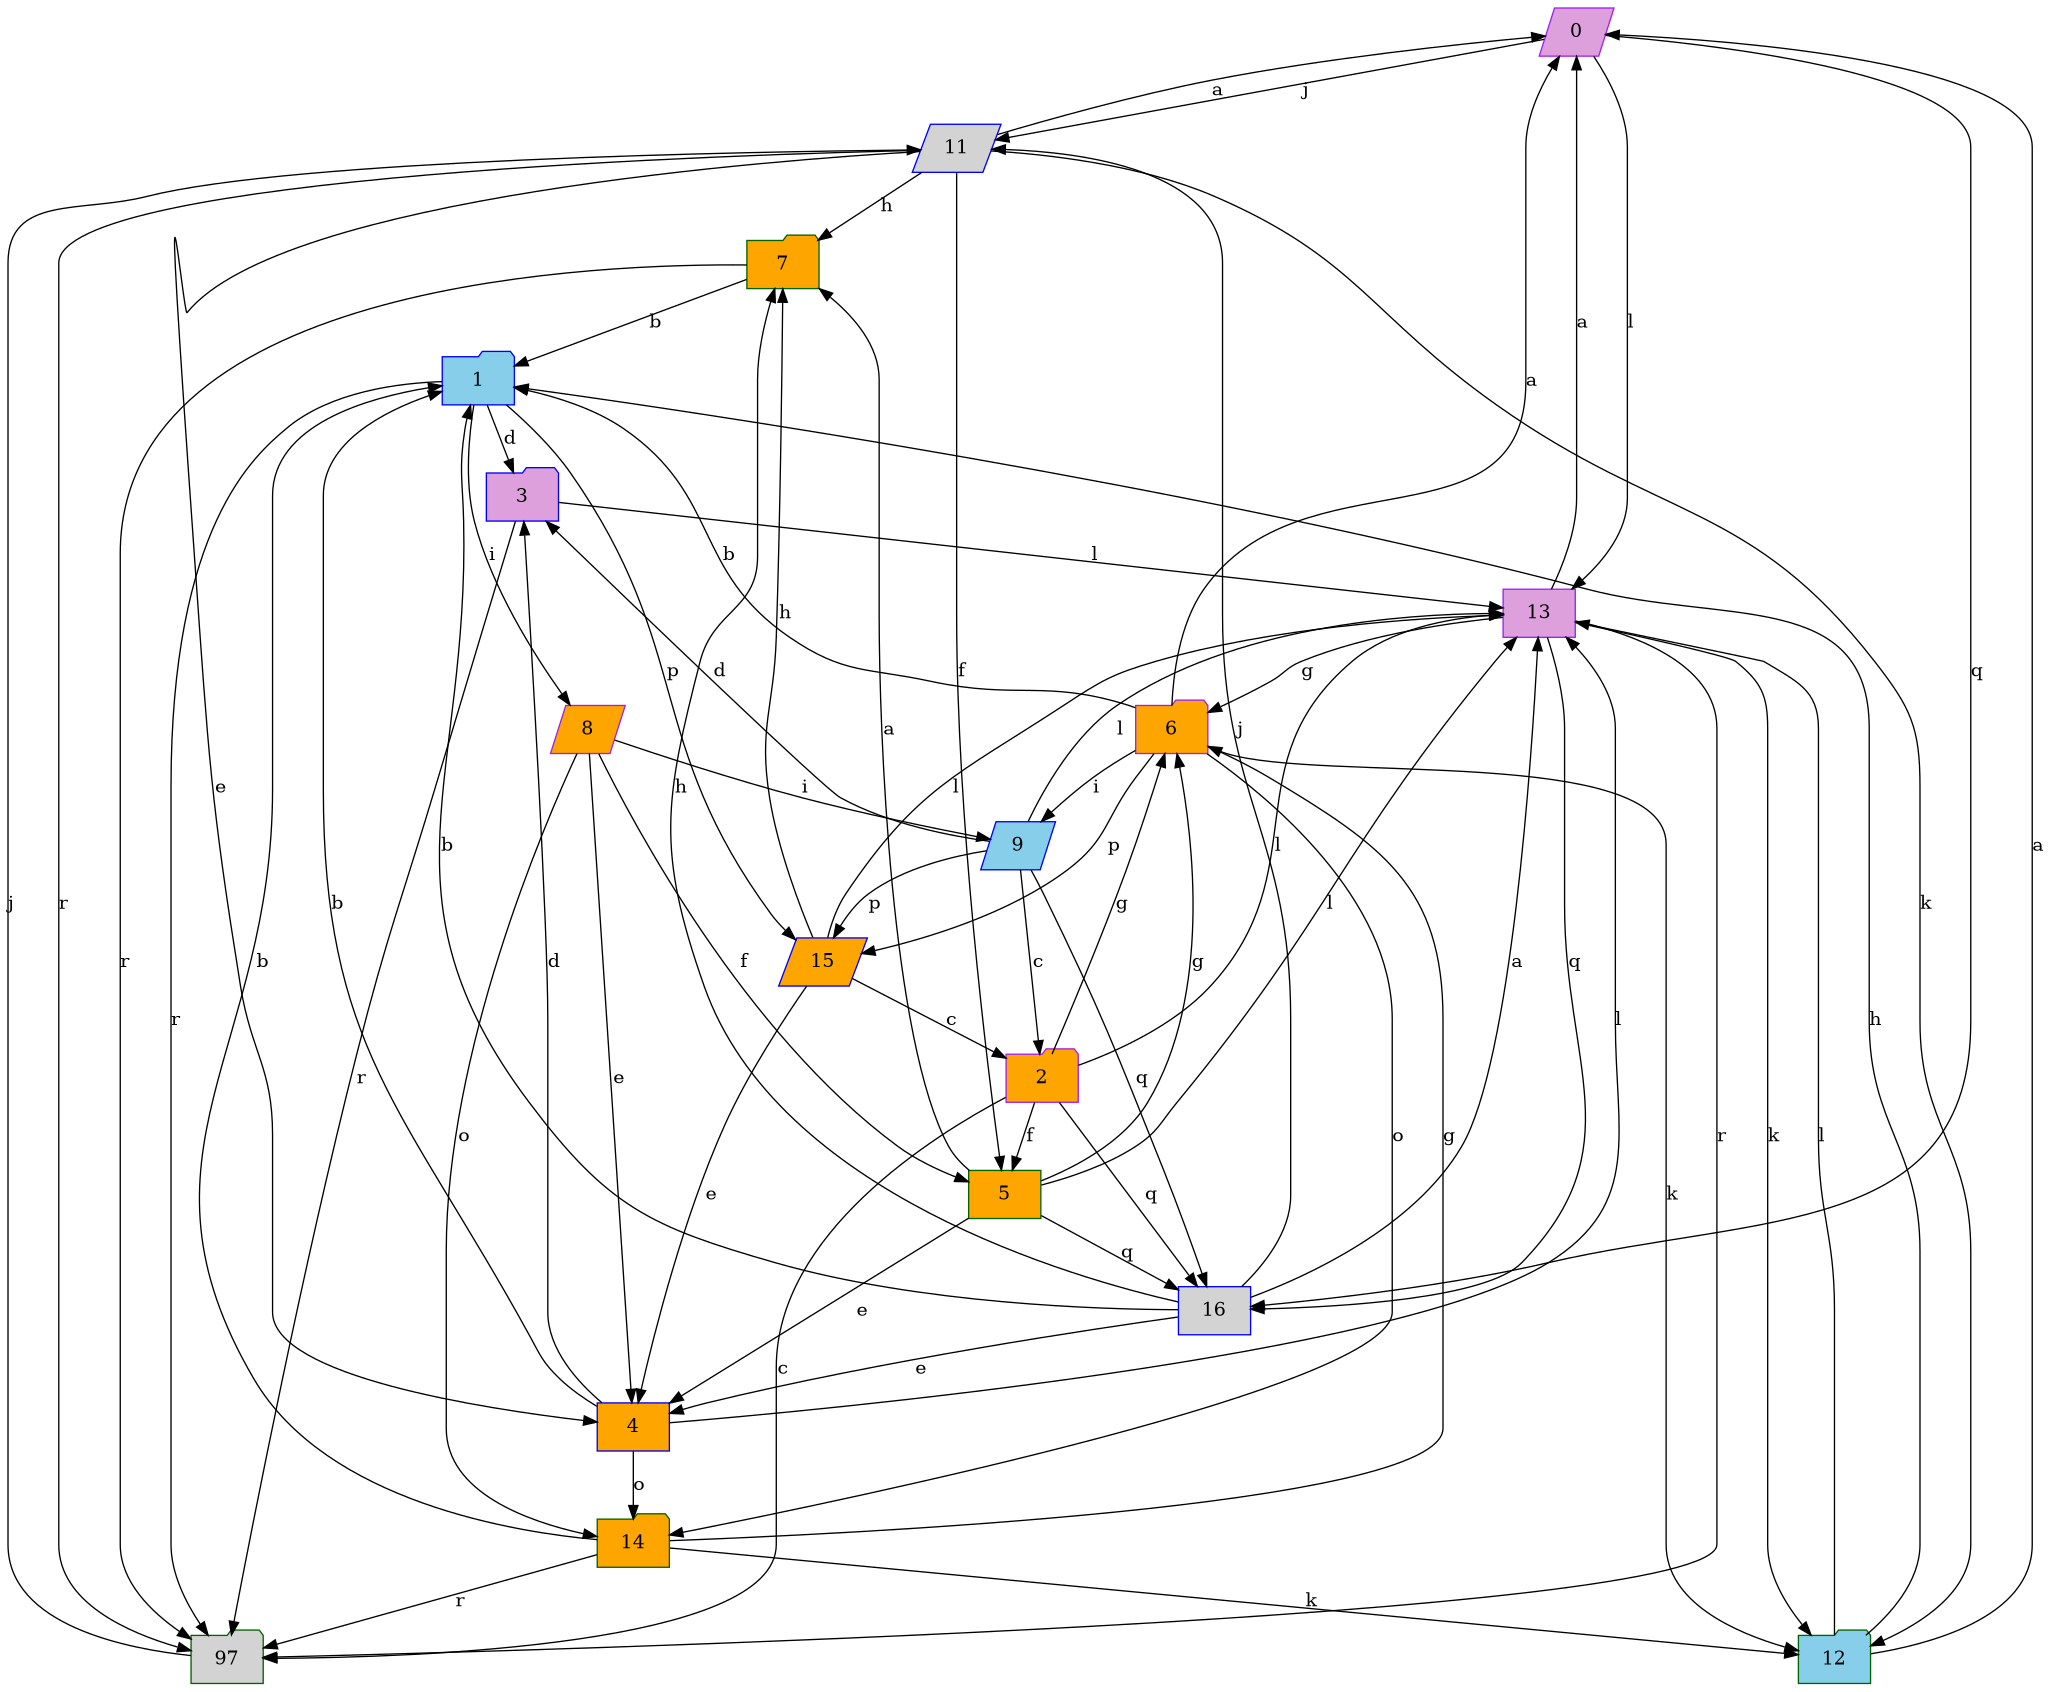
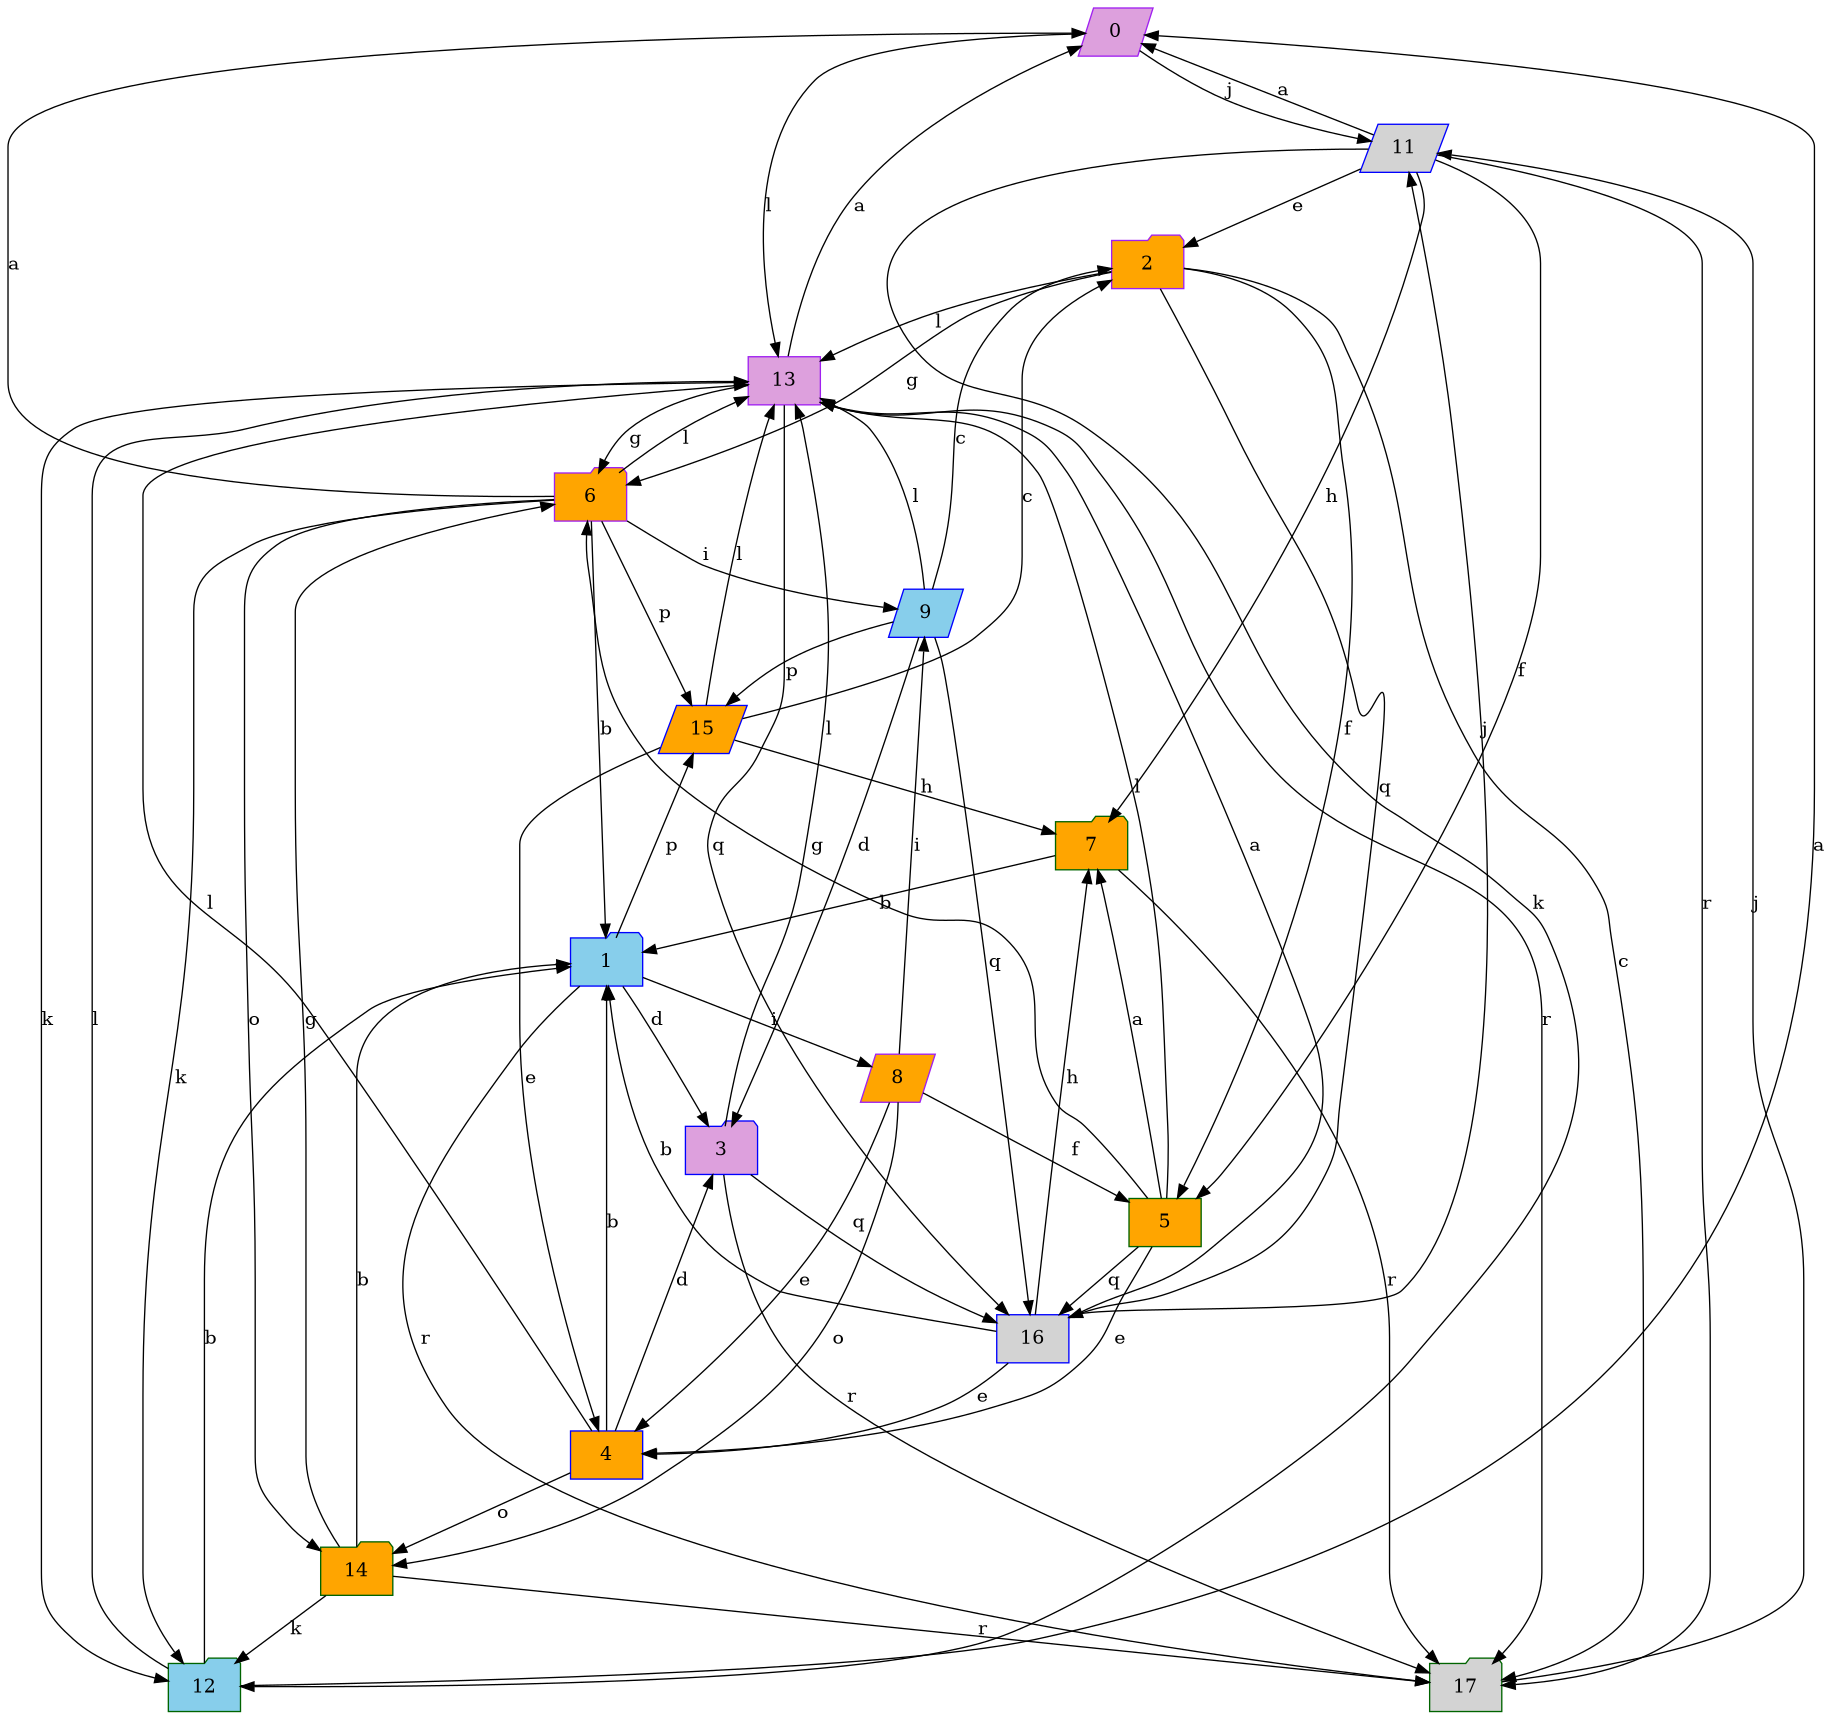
edge "6" -> "13": added, label "l"
edge "11" -> "4": now "11" -> "2"
edge "0" -> "16": now "3" -> "16"
edge "12" -> "1": label "h" -> "b"
node "97": label "97" -> "17"
